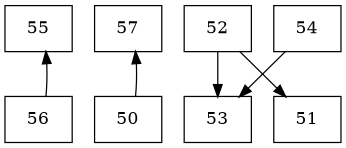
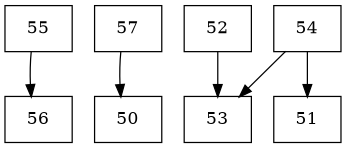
edge "52" -> "51": now "54" -> "51"
edge "56" -> "55": reversed
edge "50" -> "57": reversed
